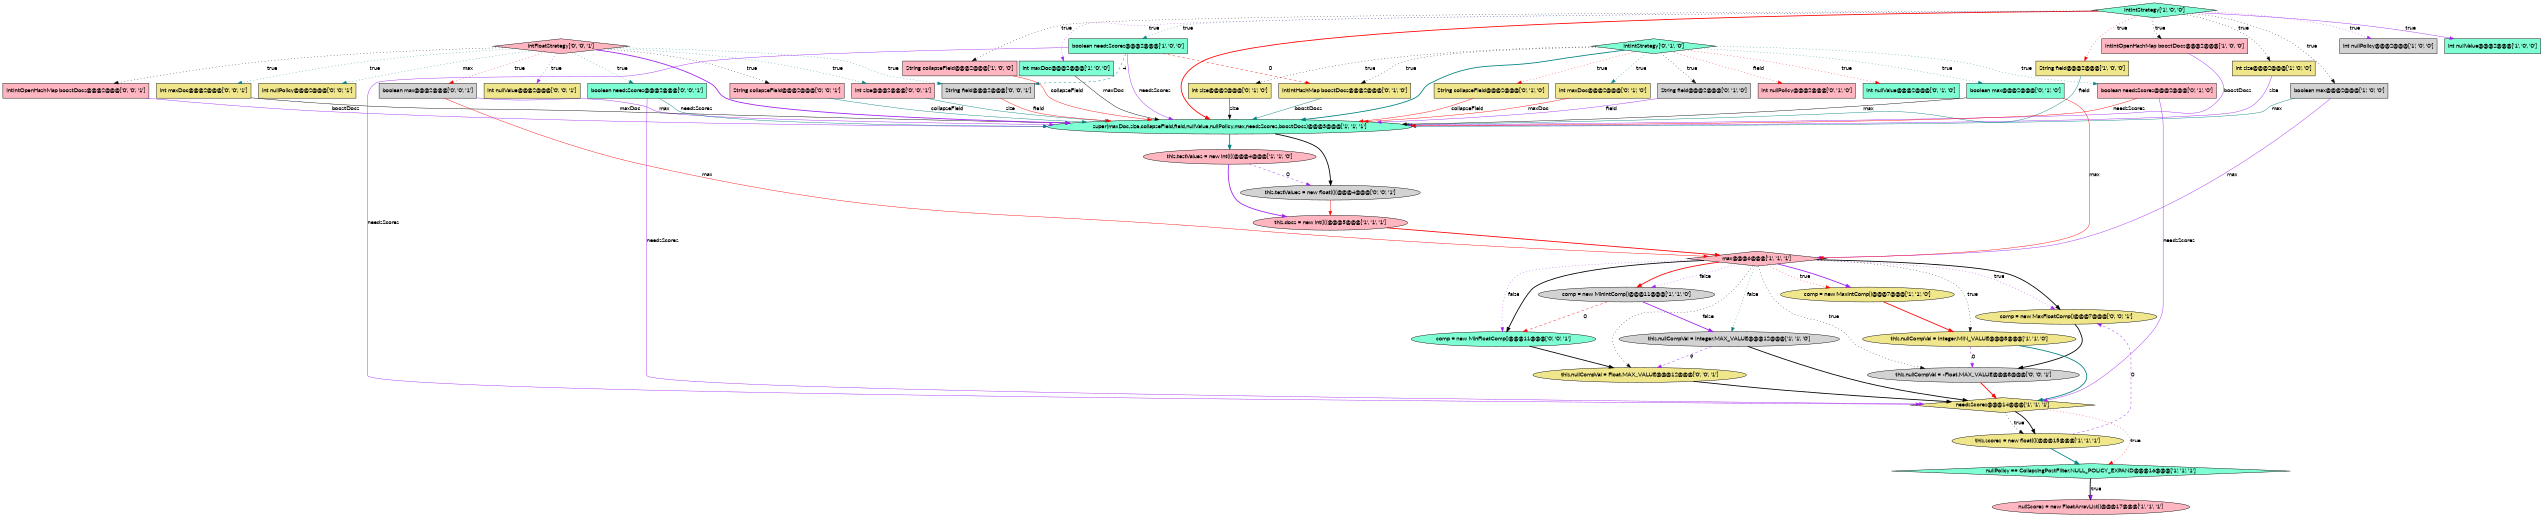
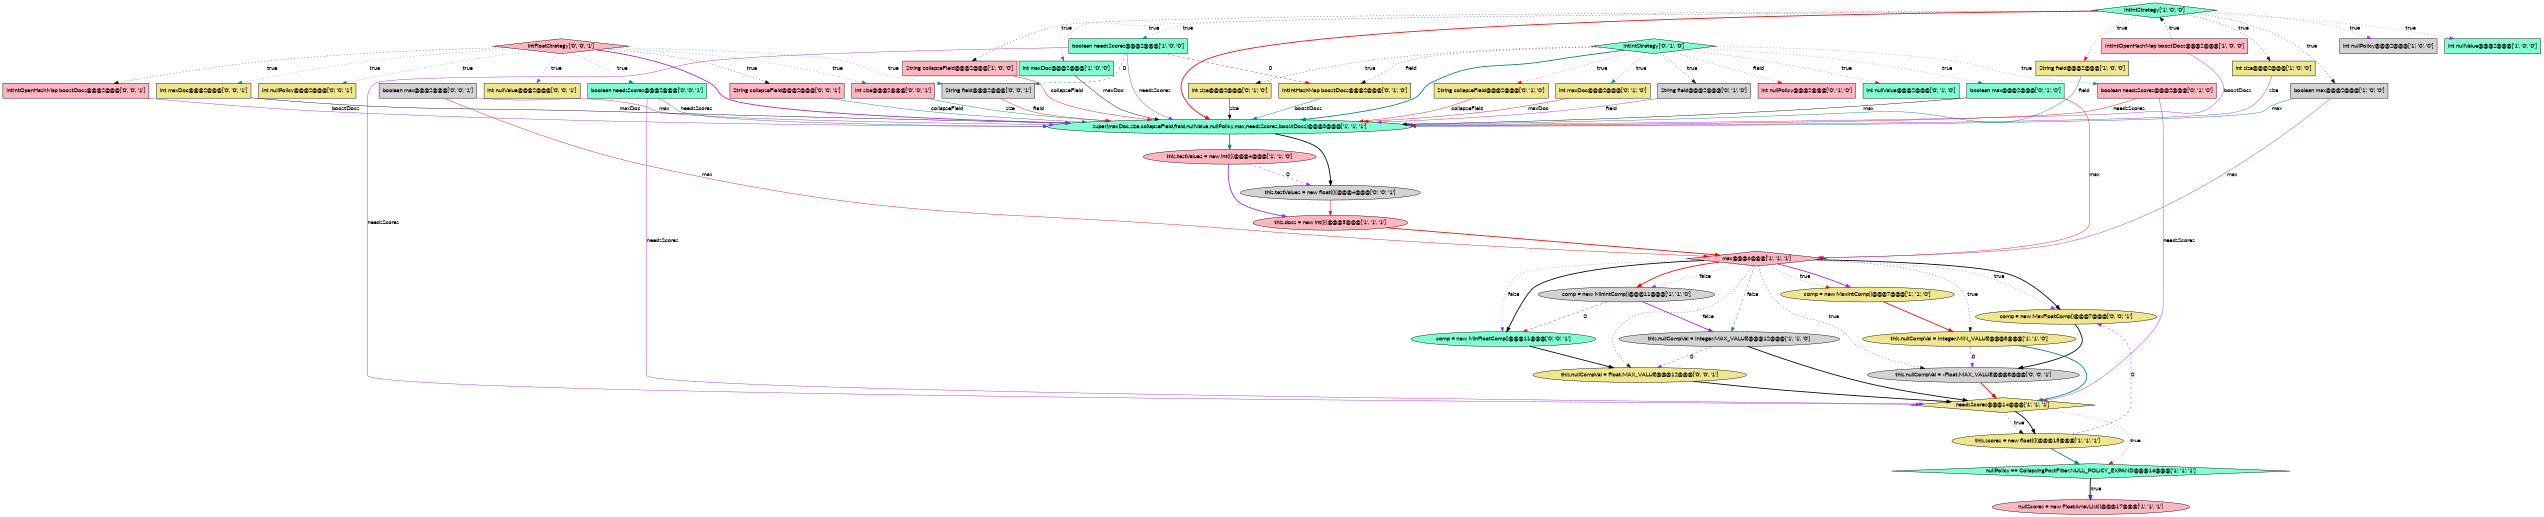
edge "IntIntStrategy['1', '0', '0']" -> "int nullValue@@@2@@@['1', '0', '0']": style solid -> dotted
edge "IntIntStrategy['1', '0', '0']" -> "IntIntOpenHashMap boostDocs@@@2@@@['1', '0', '0']": reversed
edge "IntFloatStrategy['0', '0', '1']" -> "boolean max@@@2@@@['0', '0', '1']": removed, label "true"
edge "IntFloatStrategy['0', '0', '1']" -> "int nullPolicy@@@2@@@['0', '0', '1']": label "max" -> "true"
edge "boolean needsScores@@@2@@@['1', '0', '0']" -> "String field@@@2@@@['0', '0', '1']": label "4" -> "0"
edge "IntIntStrategy['0', '1', '0']" -> "IntIntHashMap boostDocs@@@2@@@['0', '1', '0']": label "true" -> "field"
edge "max@@@6@@@['1', '1', '1']" -> "this.nullCompVal = Integer.MAX_VALUE@@@12@@@['1', '1', '0']": style dotted -> dashed
edge "this.nullCompVal = Integer.MAX_VALUE@@@12@@@['1', '1', '0']" -> "this.nullCompVal = Float.MAX_VALUE@@@12@@@['0', '0', '1']": label "9" -> "0"
